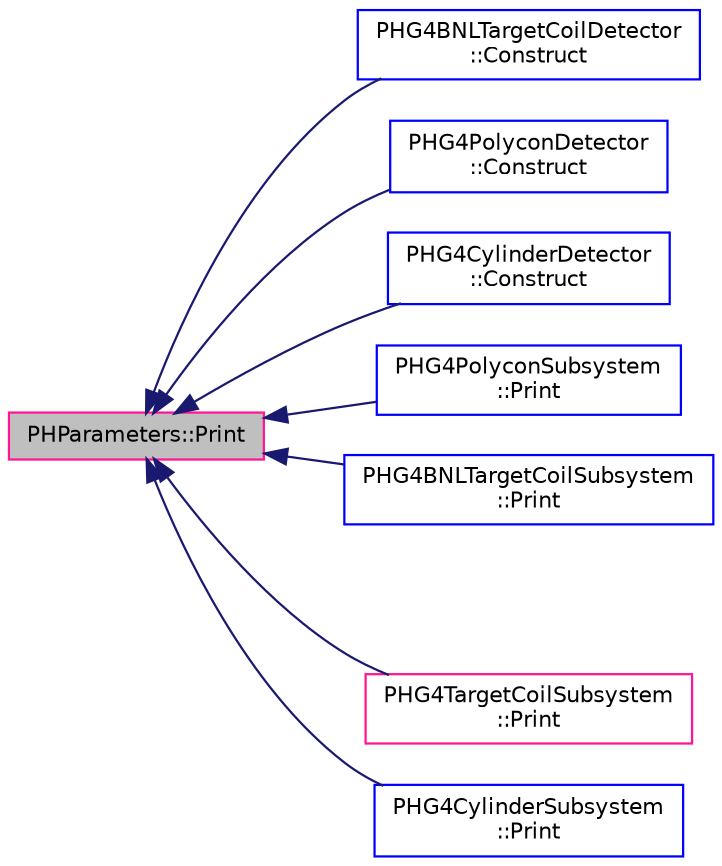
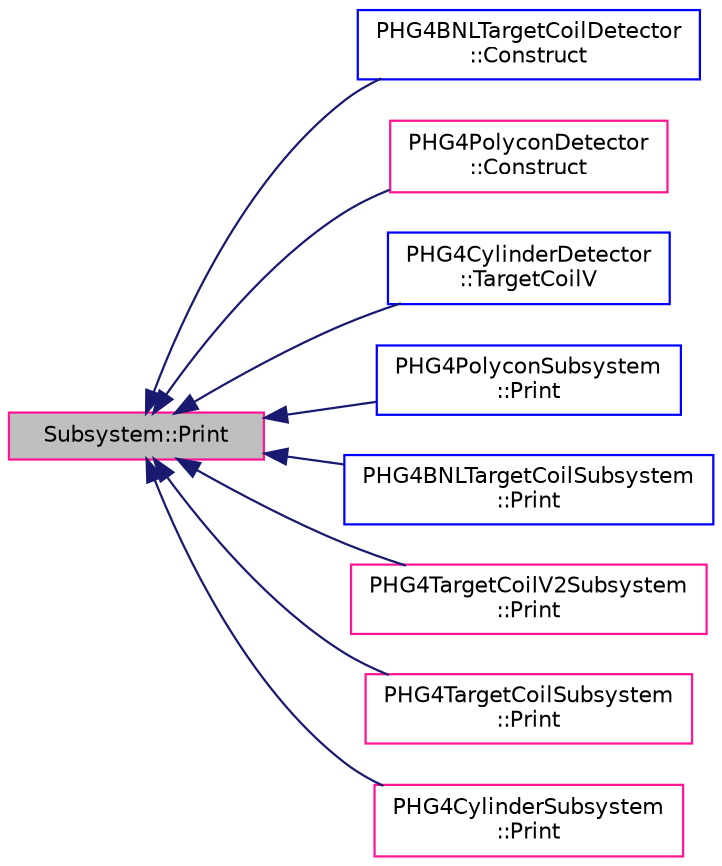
node "PHG4PolyconDetector ::Construct": color blue -> deeppink
node "PHG4CylinderDetector ::Construct": label "PHG4CylinderDetector ::Construct" -> "PHG4CylinderDetector ::TargetCoilV"
node "PHParameters::Print": label "PHParameters::Print" -> "Subsystem::Print"
node "PHG4TargetCoilV2Subsystem ::Print": added
node "PHG4CylinderSubsystem ::Print": color blue -> deeppink
